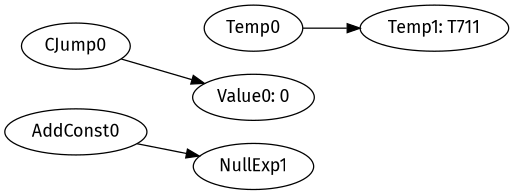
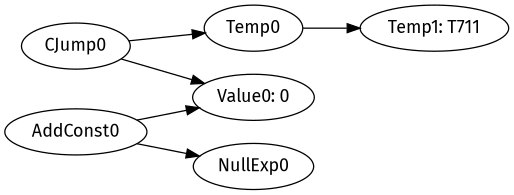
edge "CJump0" -> "Temp0": added
edge "AddConst0" -> "Value0: 0": added
node "NullExp1": label "NullExp1" -> "NullExp0"
